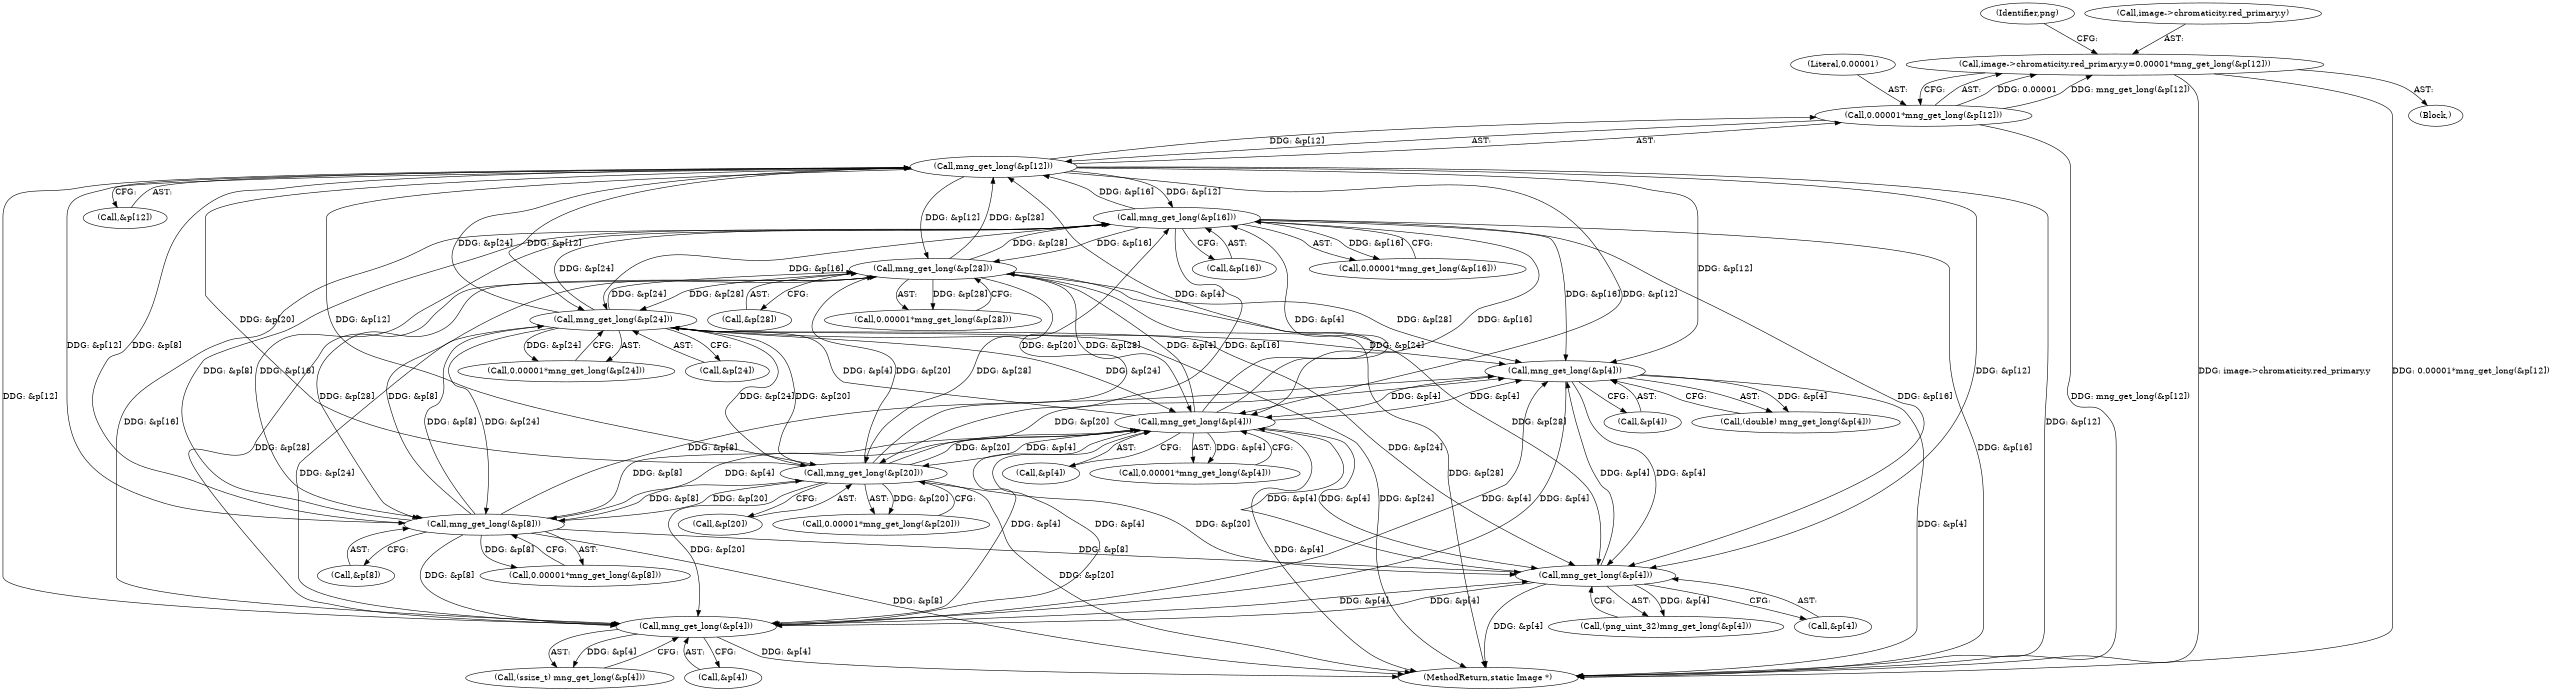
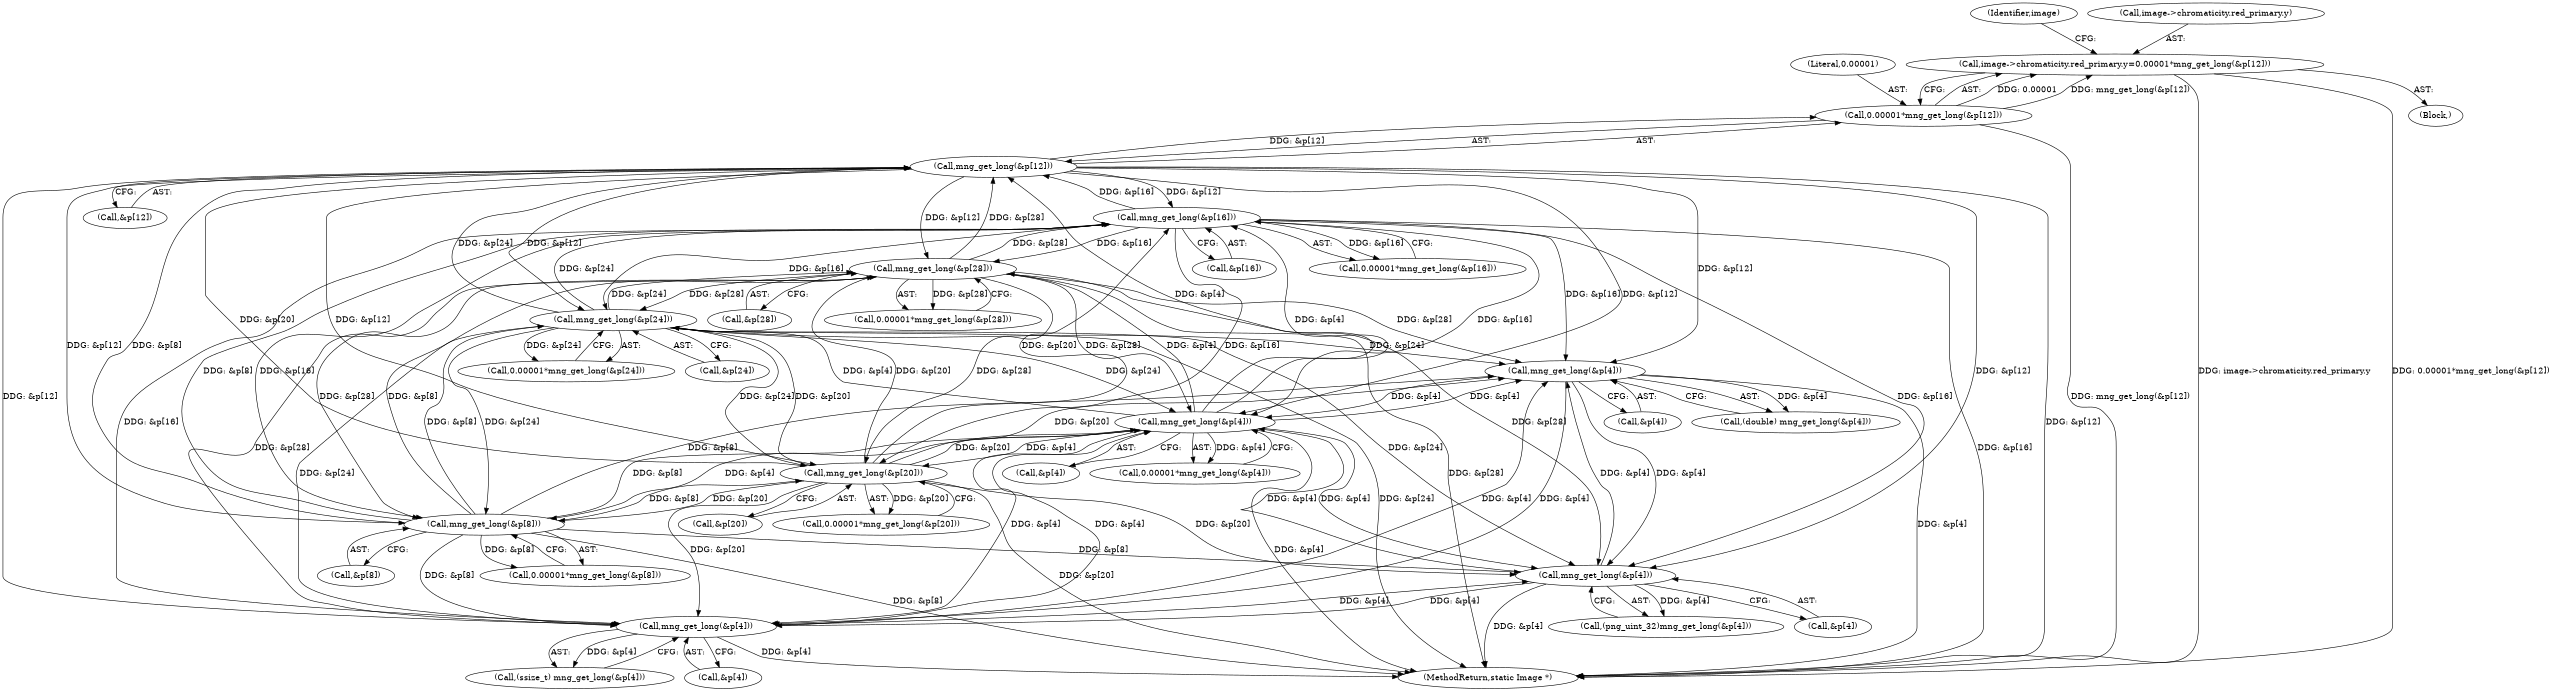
node "(Identifier,png)": label "(Identifier,png)" -> "(Identifier,image)"
